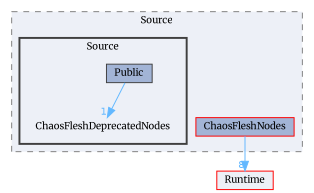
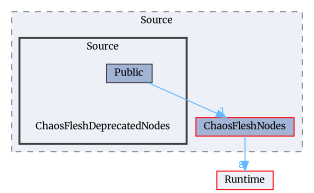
edge "Public" -> "ChaosFleshDeprecatedNodes": now "Public" -> "ChaosFleshNodes"
